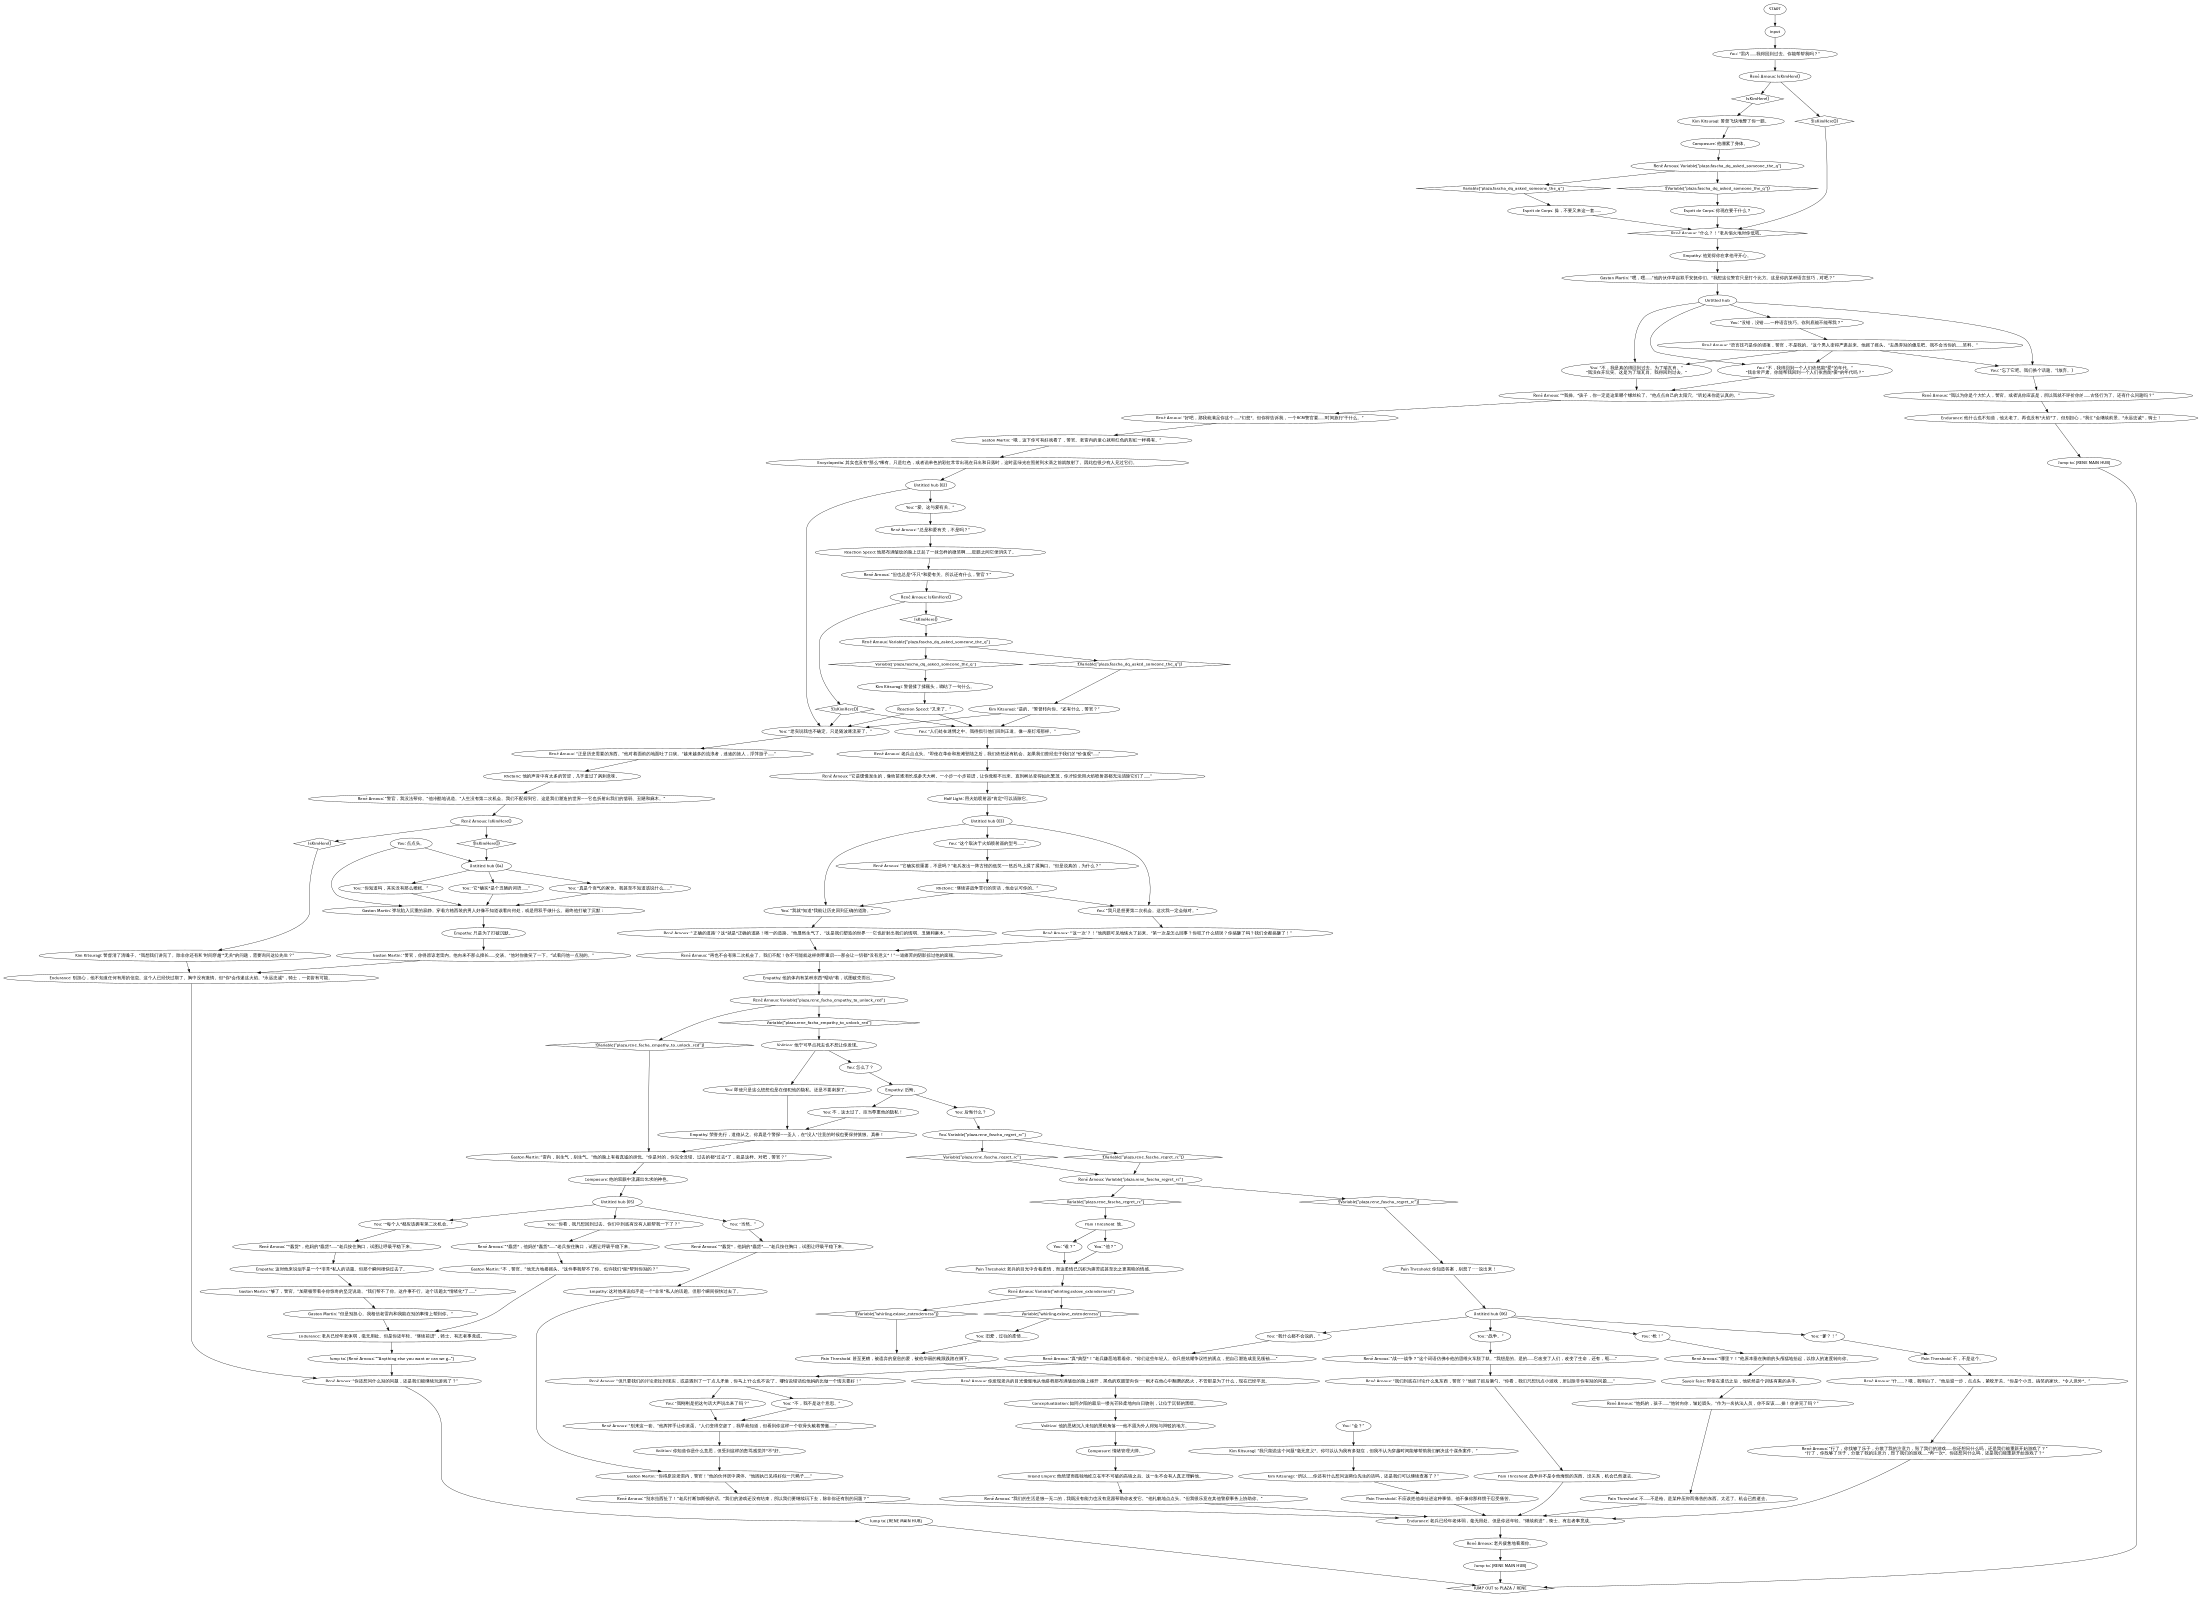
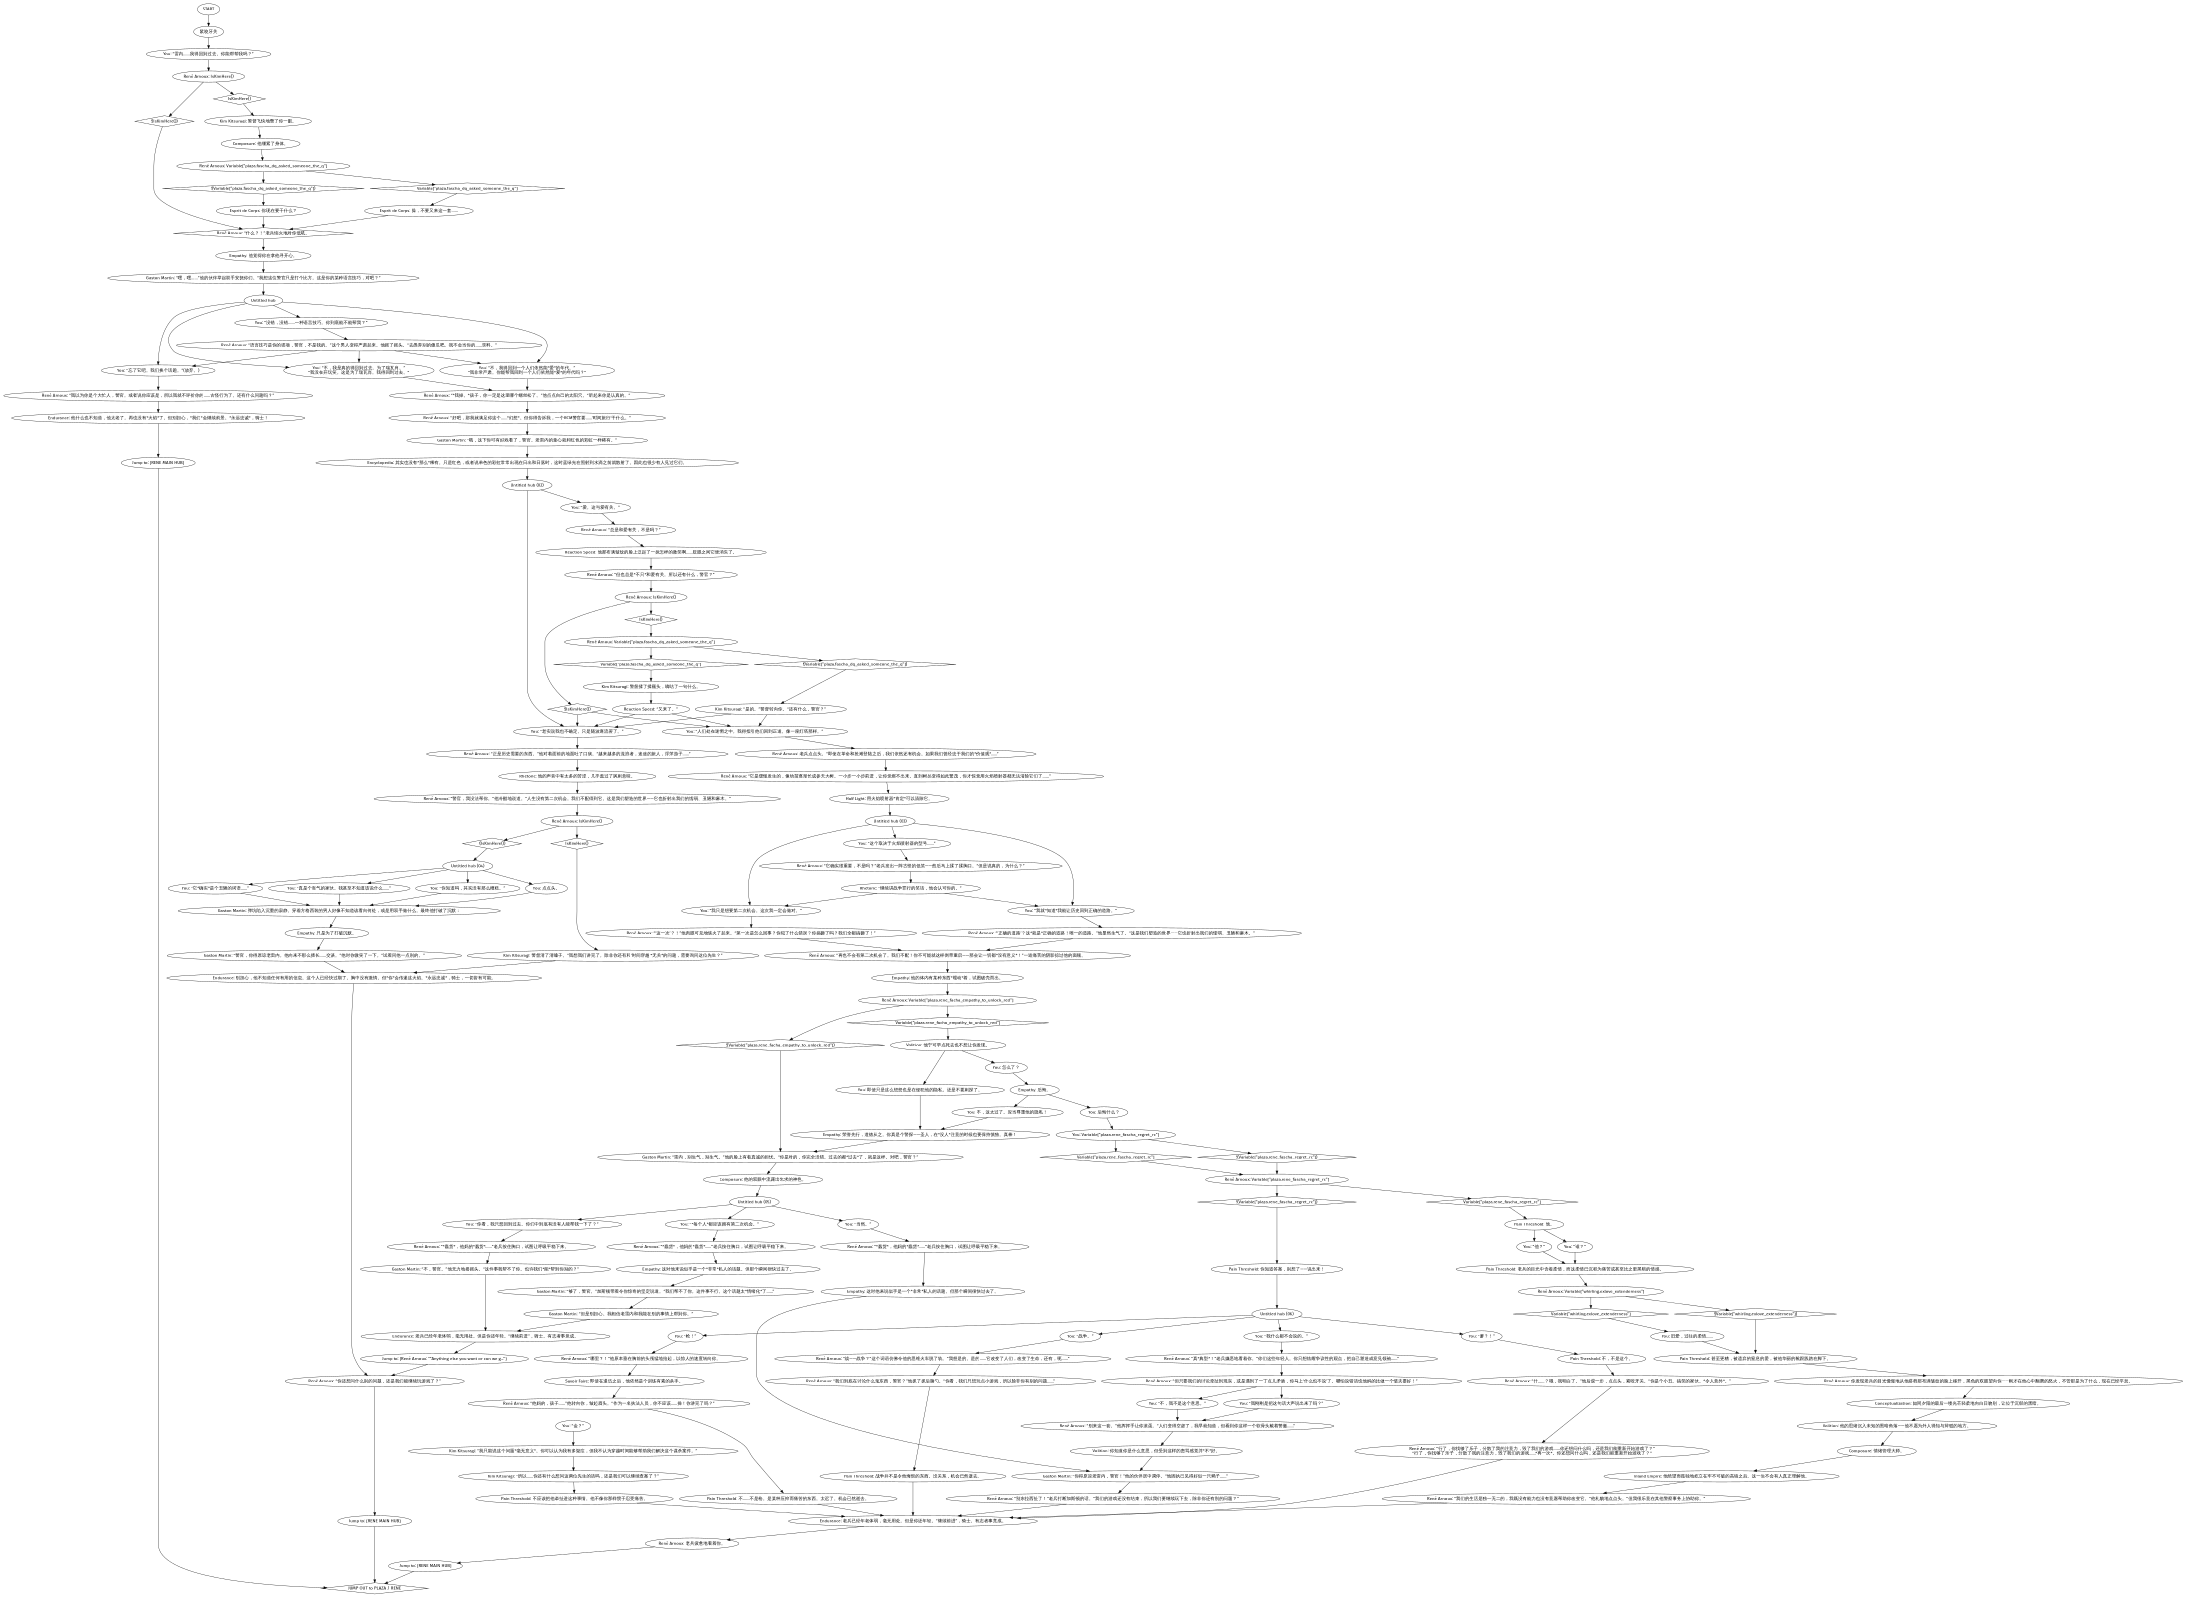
node "input": label "input" -> "紧咬牙关"
edge "You: 点点头。" -> "Untitled hub (04)": reversed
